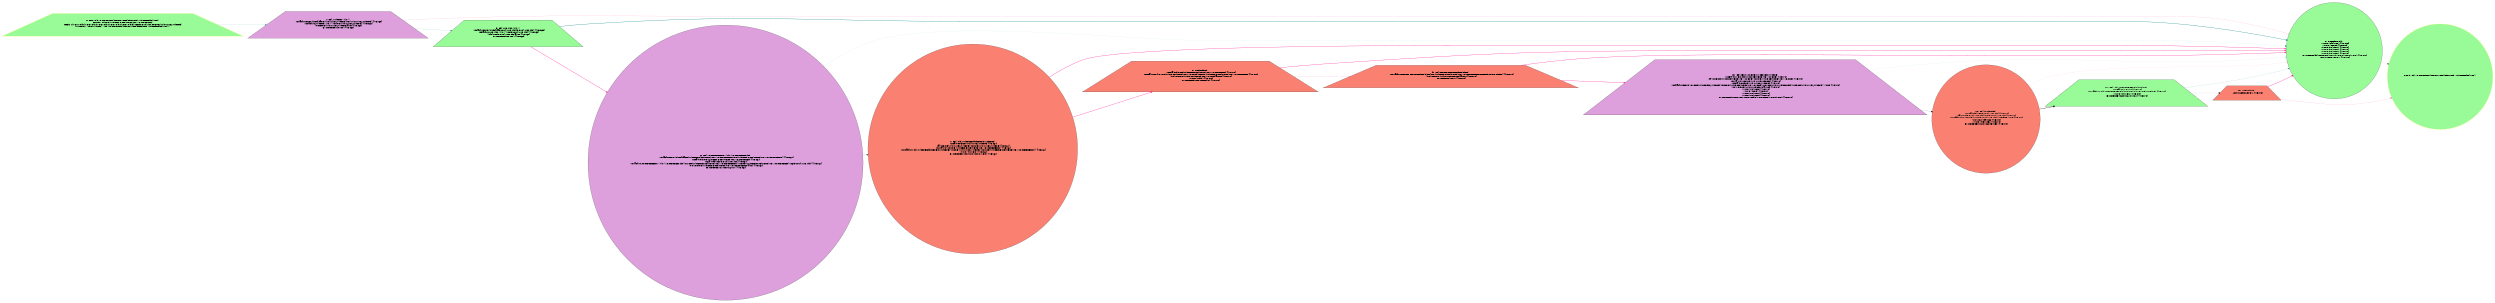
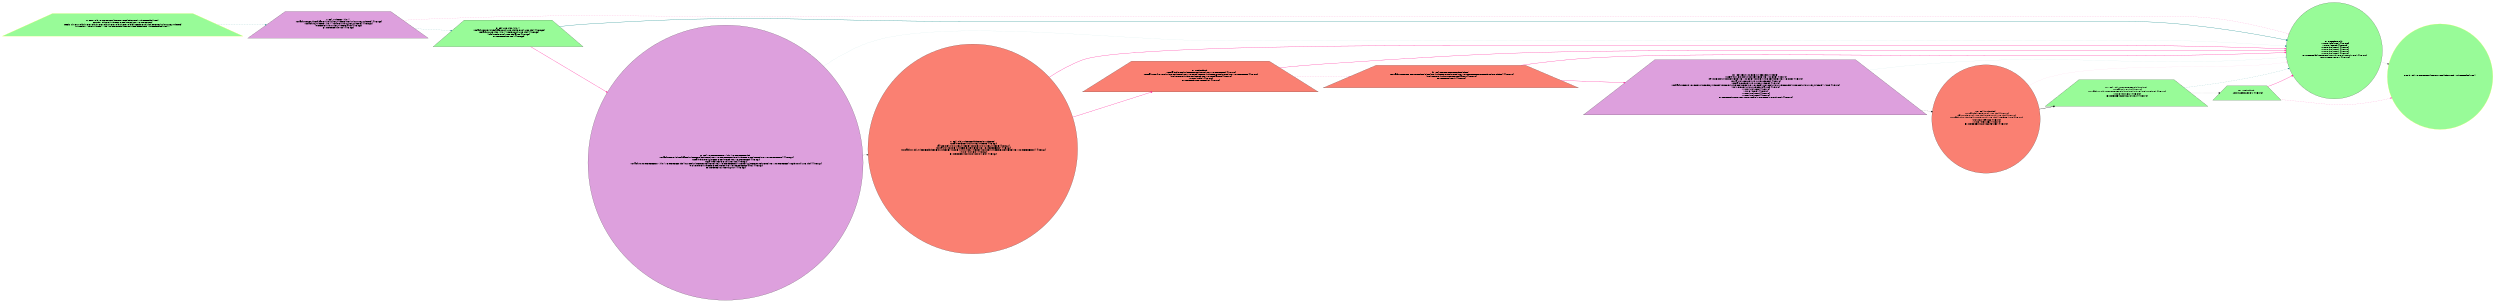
node "13:  method_body APPLY_ABSTRACTION; [line 172]": fillcolor salmon -> palegreen
